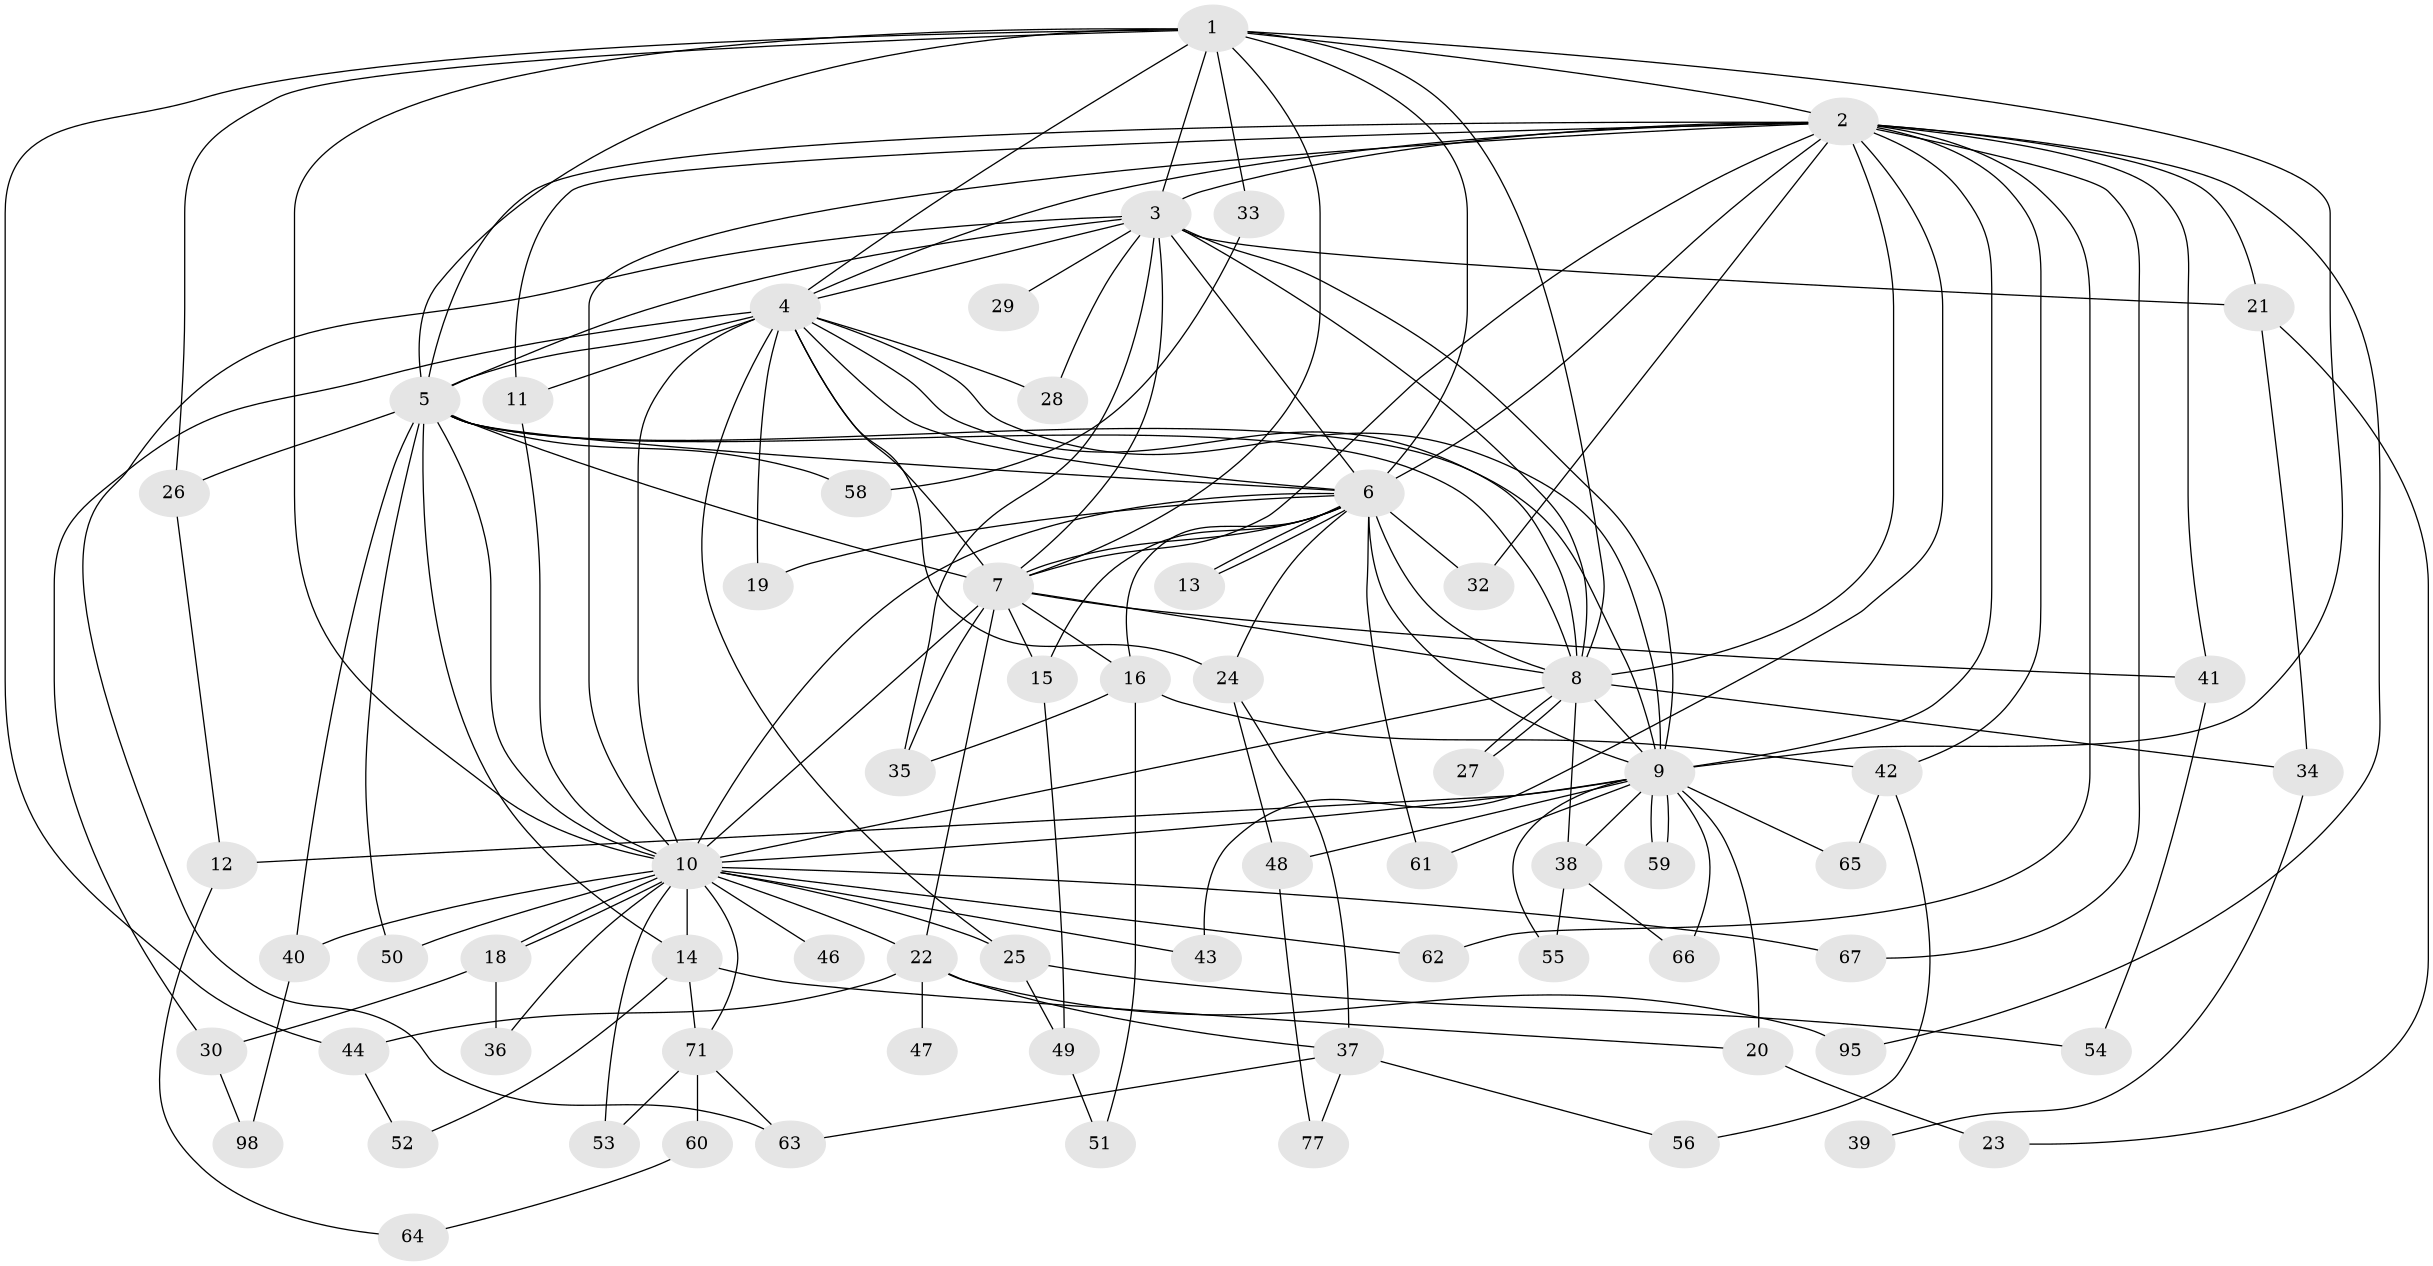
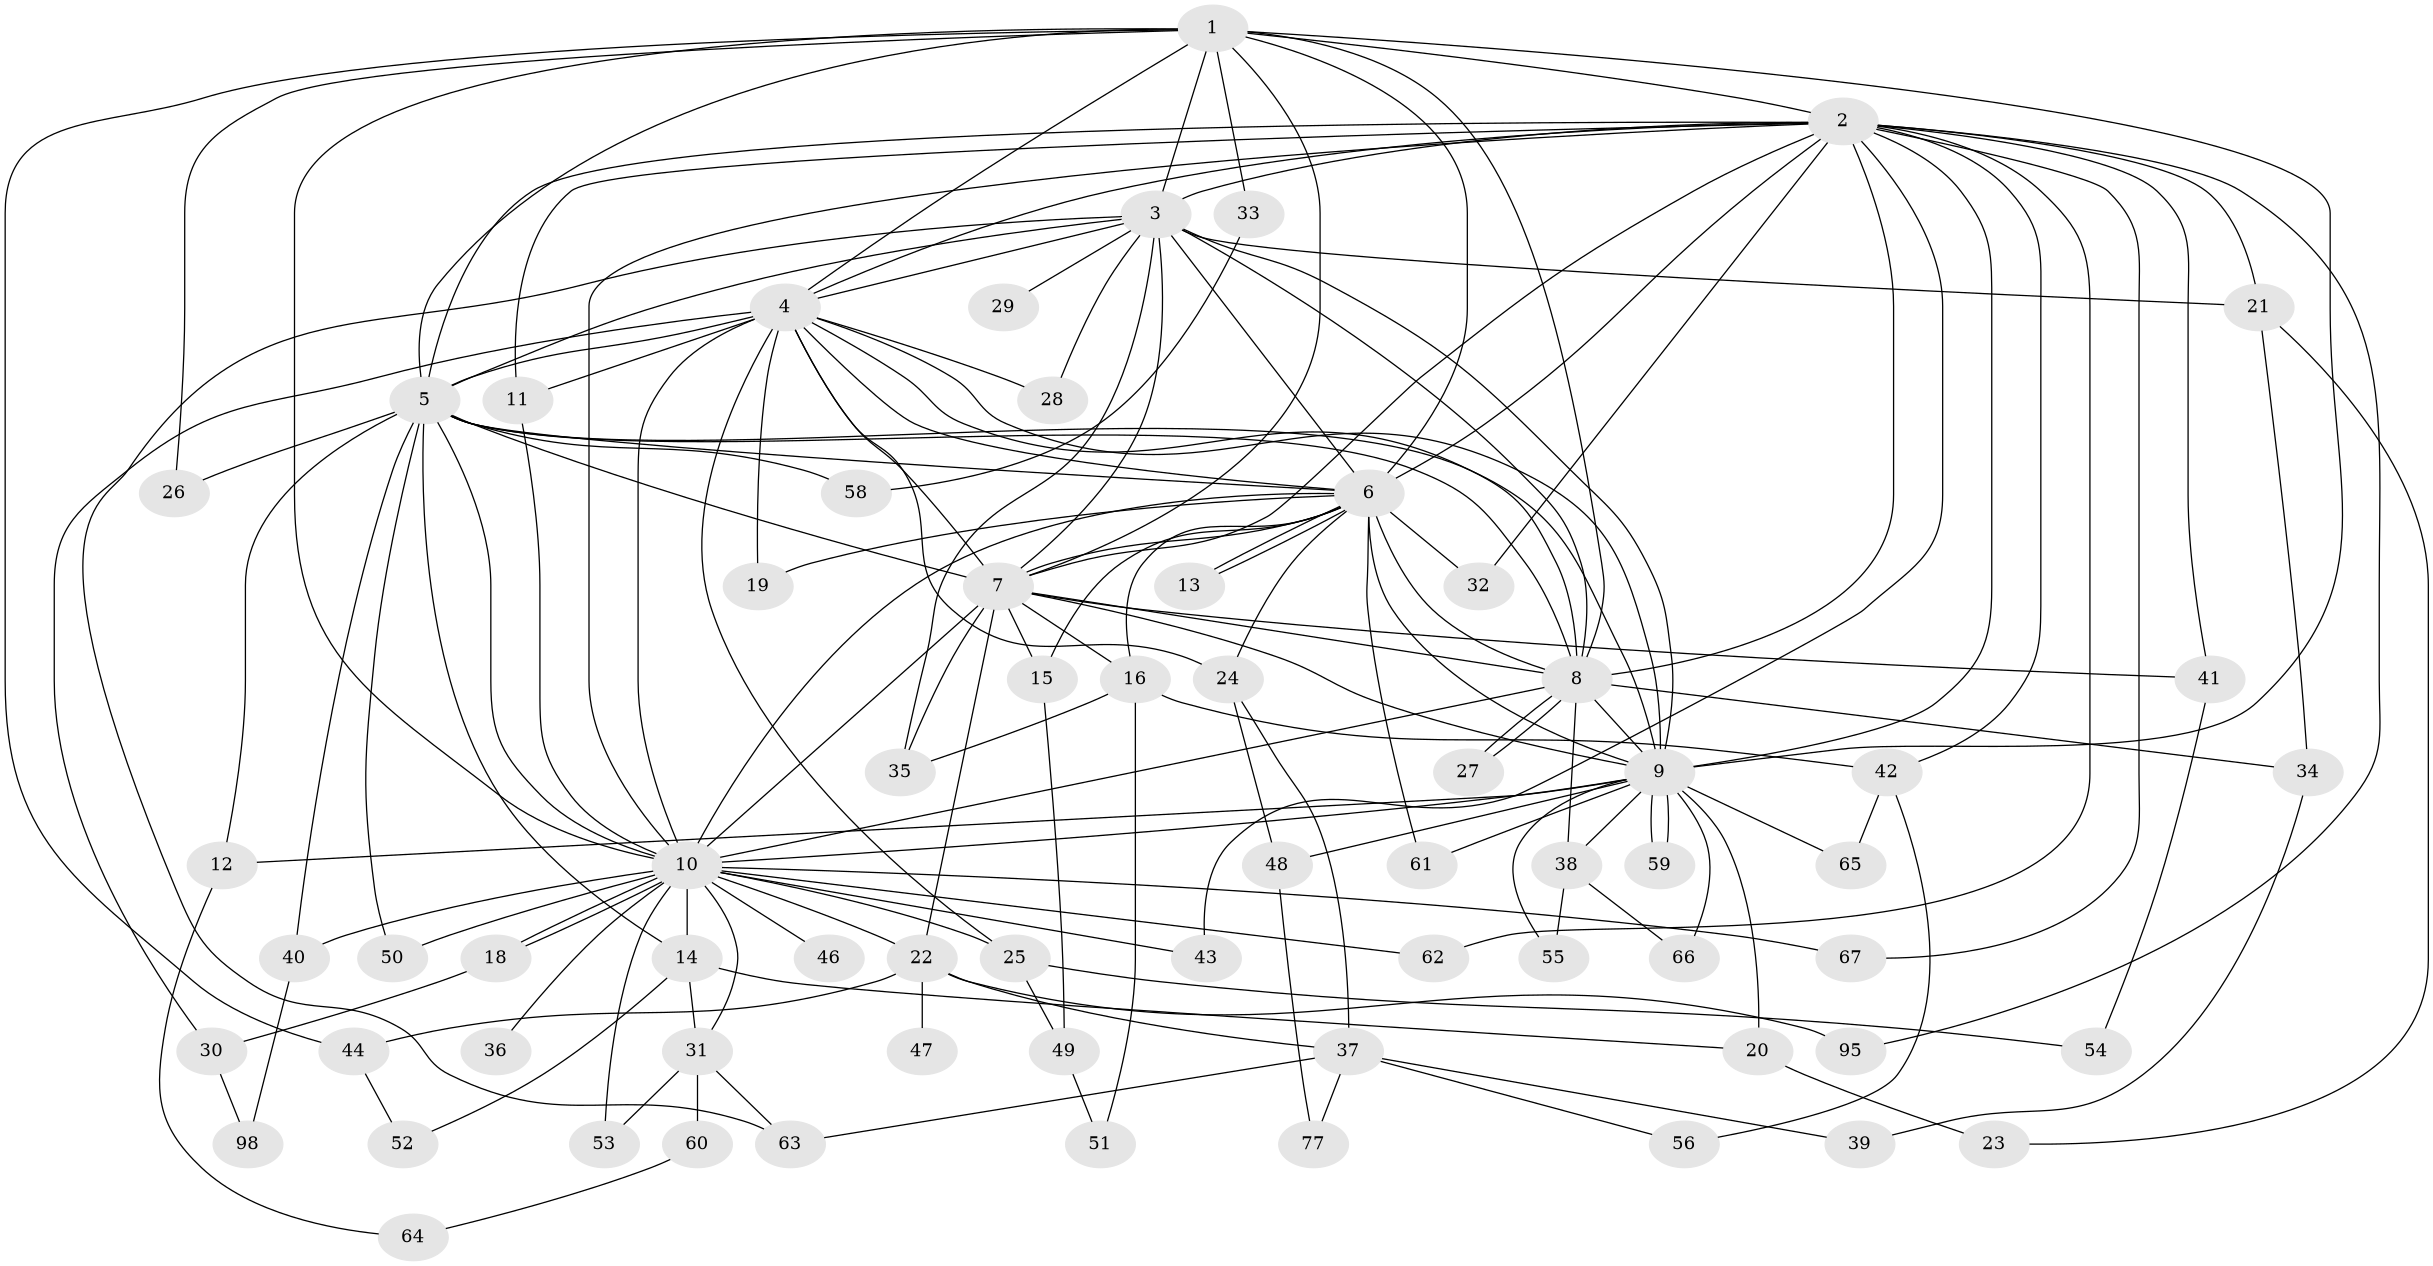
edge "26" -- "12": now "5" -- "12"
edge "7" -- "9": added
edge "18" -- "36": removed
node "71": label "71" -> "31"
edge "37" -- "39": added
